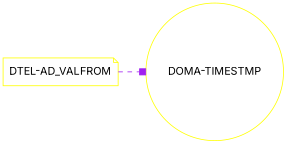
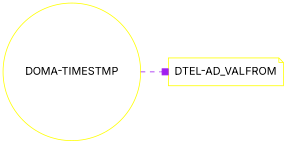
edge "DTEL-AD_VALFROM" -> "DOMA-TIMESTMP": reversed
